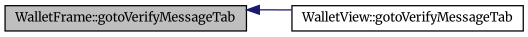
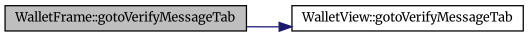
edge "WalletView::gotoVerifyMessageTab" -> "WalletFrame::gotoVerifyMessageTab": reversed
